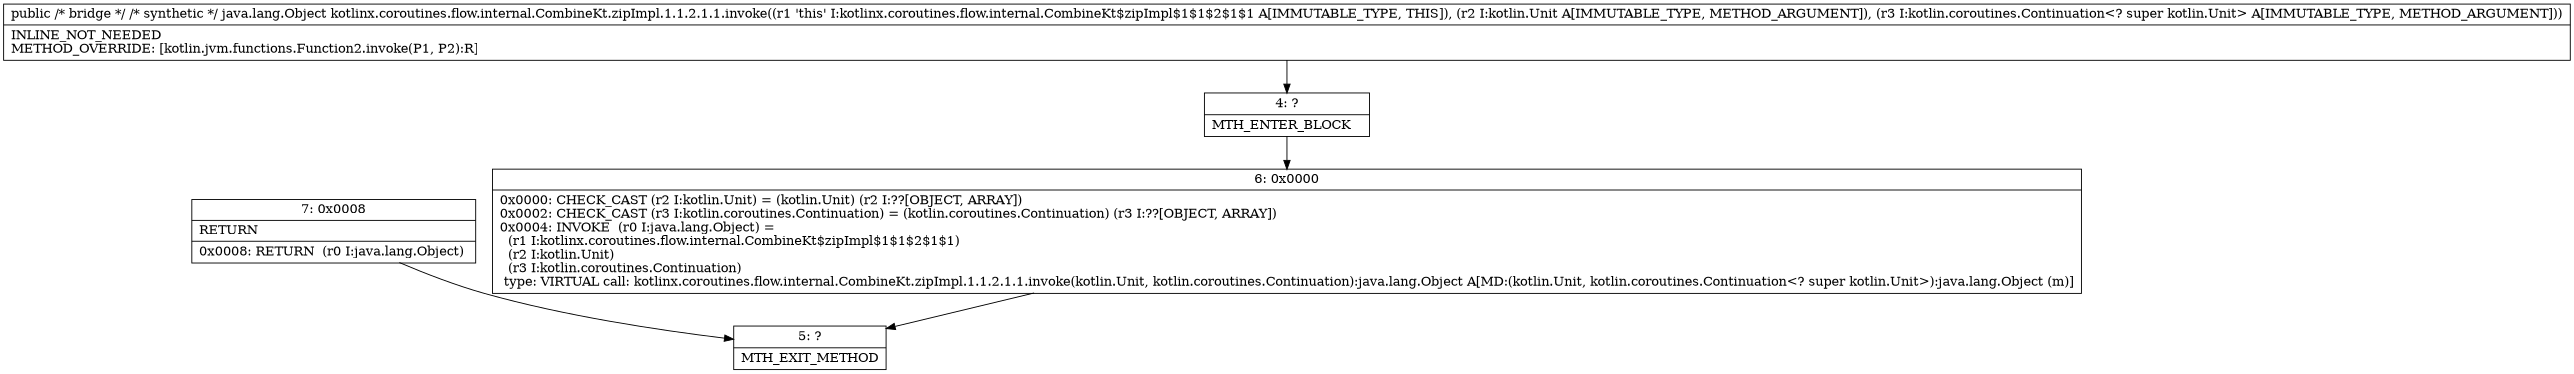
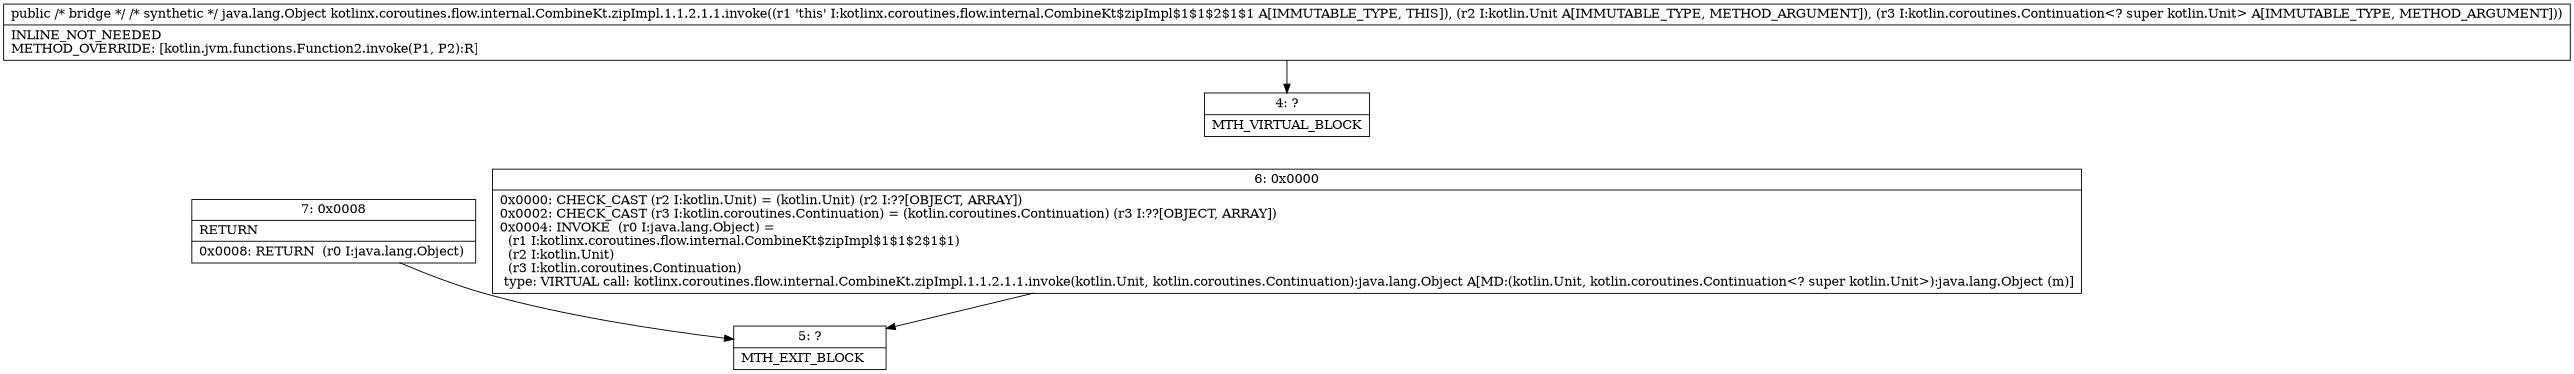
node "4: ?": text "MTH_ENTER_BLOCK" -> "MTH_VIRTUAL_BLOCK"
edge "4: ?" -> "6: 0x0000": removed
node "5: ?": text "MTH_EXIT_METHOD" -> "MTH_EXIT_BLOCK"
